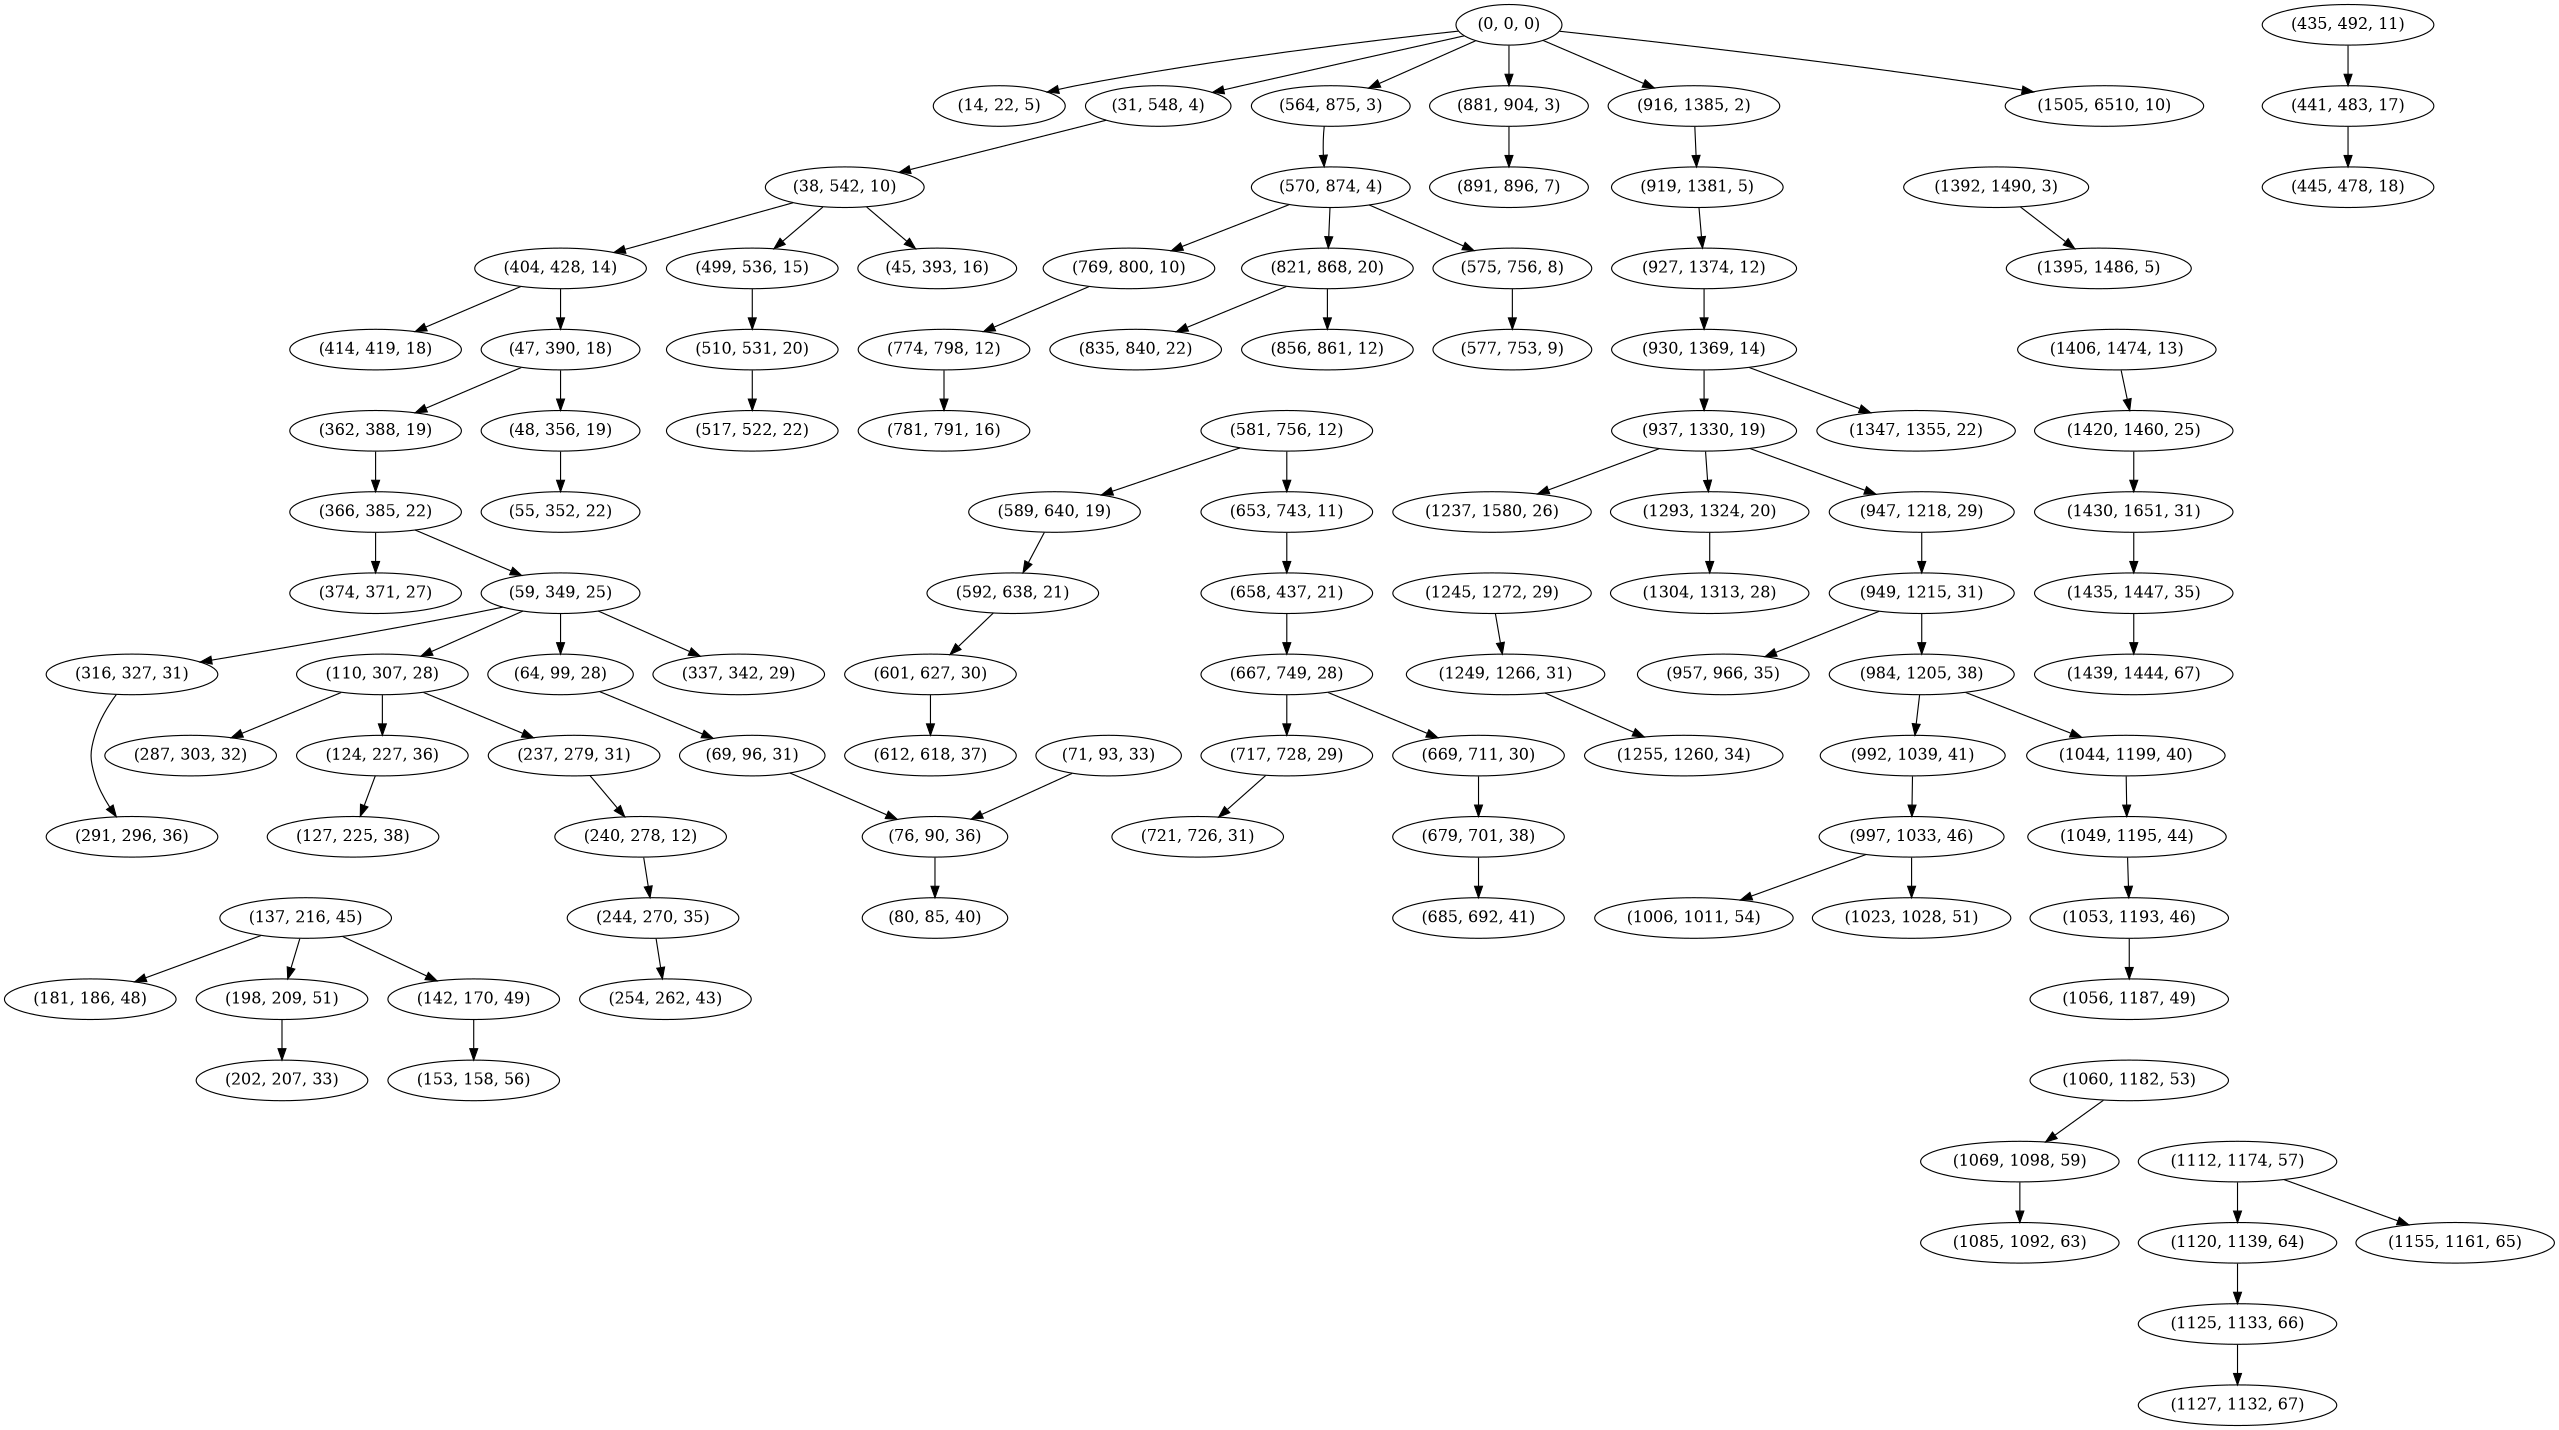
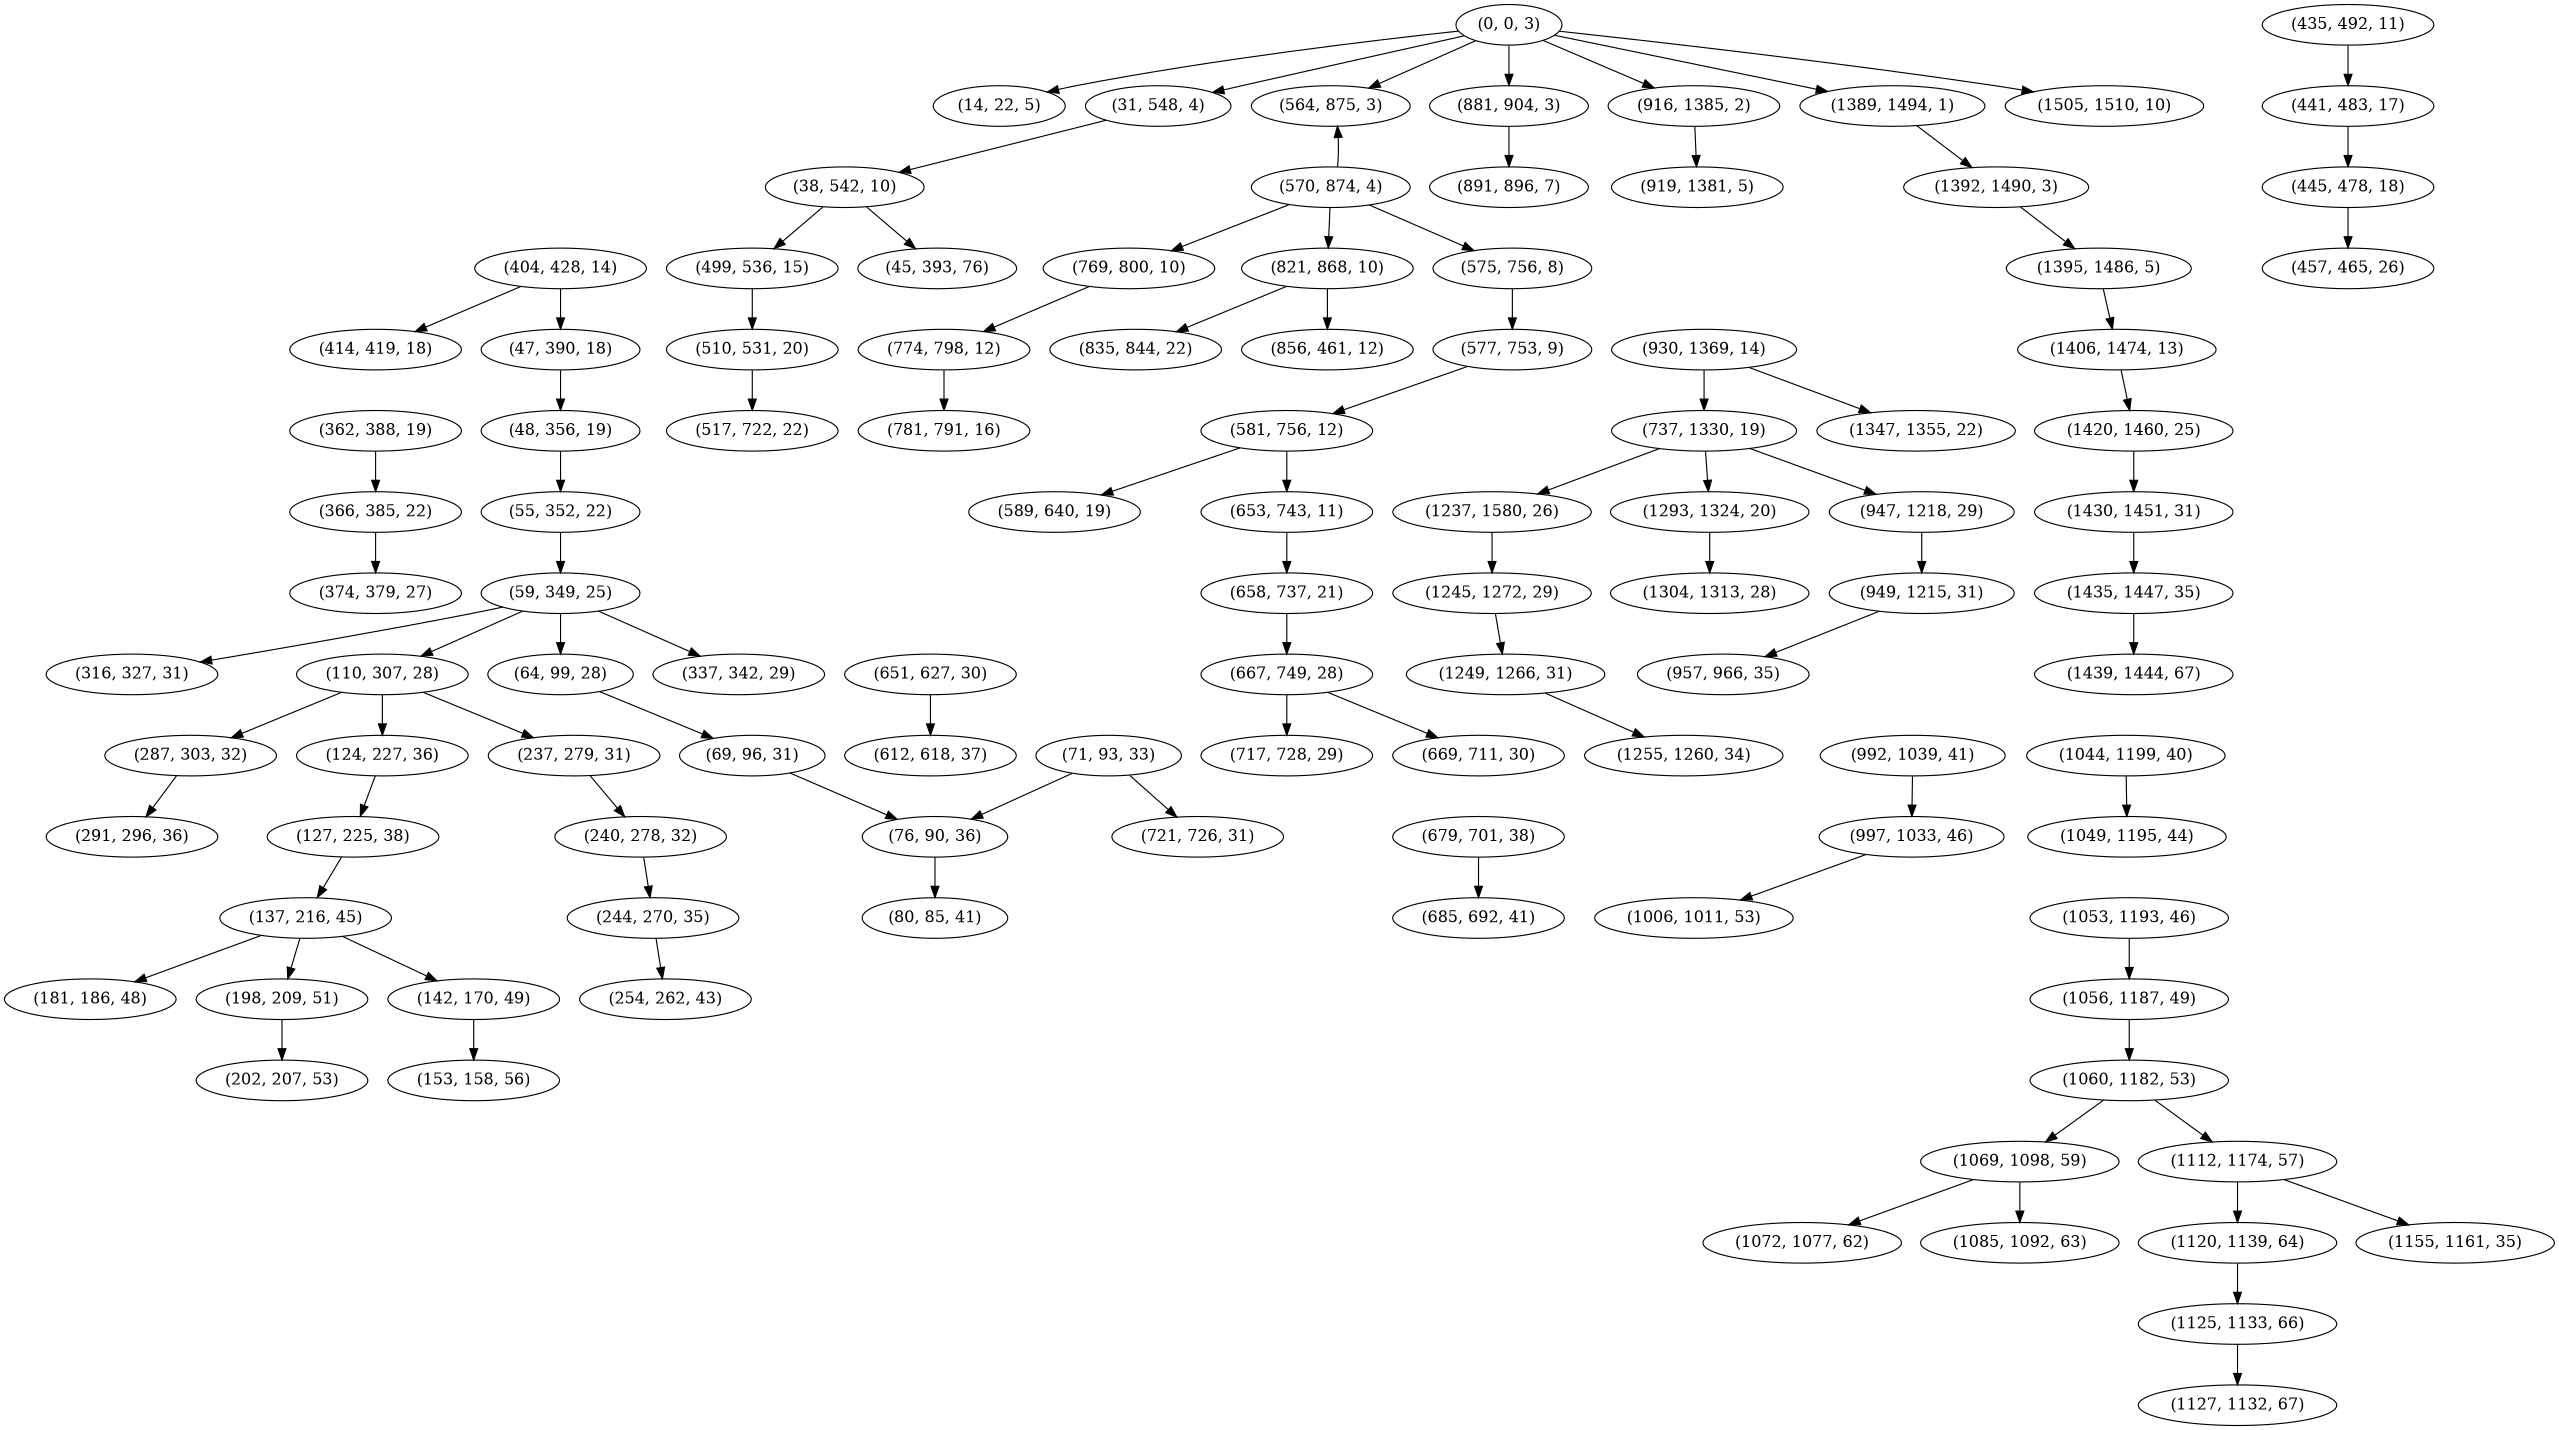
node "(0, 0, 0)": label "(0, 0, 0)" -> "(0, 0, 3)"
node "(1389, 1494, 1)": added
node "(1505, 6510, 10)": label "(1505, 6510, 10)" -> "(1505, 1510, 10)"
edge "(564, 875, 3)" -> "(570, 874, 4)": reversed
edge "(38, 542, 10)" -> "(404, 428, 14)": removed
node "(45, 393, 16)": label "(45, 393, 16)" -> "(45, 393, 76)"
node "(821, 868, 20)": label "(821, 868, 20)" -> "(821, 868, 10)"
node "(927, 1374, 12)": removed
node "(457, 465, 26)": added
edge "(1395, 1486, 5)" -> "(1406, 1474, 13)": added
node "(835, 840, 22)": label "(835, 840, 22)" -> "(835, 844, 22)"
node "(856, 861, 12)": label "(856, 861, 12)" -> "(856, 461, 12)"
edge "(47, 390, 18)" -> "(362, 388, 19)": removed
edge "(577, 753, 9)" -> "(581, 756, 12)": added
node "(517, 522, 22)": label "(517, 522, 22)" -> "(517, 722, 22)"
node "(937, 1330, 19)": label "(937, 1330, 19)" -> "(737, 1330, 19)"
node "(1430, 1651, 31)": label "(1430, 1651, 31)" -> "(1430, 1451, 31)"
edge "(1237, 1580, 26)" -> "(1245, 1272, 29)": added
edge "(366, 385, 22)" -> "(59, 349, 25)": now "(55, 352, 22)" -> "(59, 349, 25)"
node "(374, 371, 27)": label "(374, 371, 27)" -> "(374, 379, 27)"
node "(592, 638, 21)": removed
node "(658, 437, 21)": label "(658, 437, 21)" -> "(658, 737, 21)"
node "(601, 627, 30)": label "(601, 627, 30)" -> "(651, 627, 30)"
node "(984, 1205, 38)": removed
edge "(316, 327, 31)" -> "(291, 296, 36)": now "(287, 303, 32)" -> "(291, 296, 36)"
edge "(669, 711, 30)" -> "(679, 701, 38)": removed
edge "(717, 728, 29)" -> "(721, 726, 31)": now "(71, 93, 33)" -> "(721, 726, 31)"
node "(240, 278, 12)": label "(240, 278, 12)" -> "(240, 278, 32)"
edge "(127, 225, 38)" -> "(137, 216, 45)": added
edge "(1049, 1195, 44)" -> "(1053, 1193, 46)": removed
node "(80, 85, 40)": label "(80, 85, 40)" -> "(80, 85, 41)"
node "(1006, 1011, 54)": label "(1006, 1011, 54)" -> "(1006, 1011, 53)"
node "(1023, 1028, 51)": removed
edge "(1056, 1187, 49)" -> "(1060, 1182, 53)": added
node "(202, 207, 33)": label "(202, 207, 33)" -> "(202, 207, 53)"
edge "(1060, 1182, 53)" -> "(1112, 1174, 57)": added
node "(1072, 1077, 62)": added
node "(1155, 1161, 65)": label "(1155, 1161, 65)" -> "(1155, 1161, 35)"
